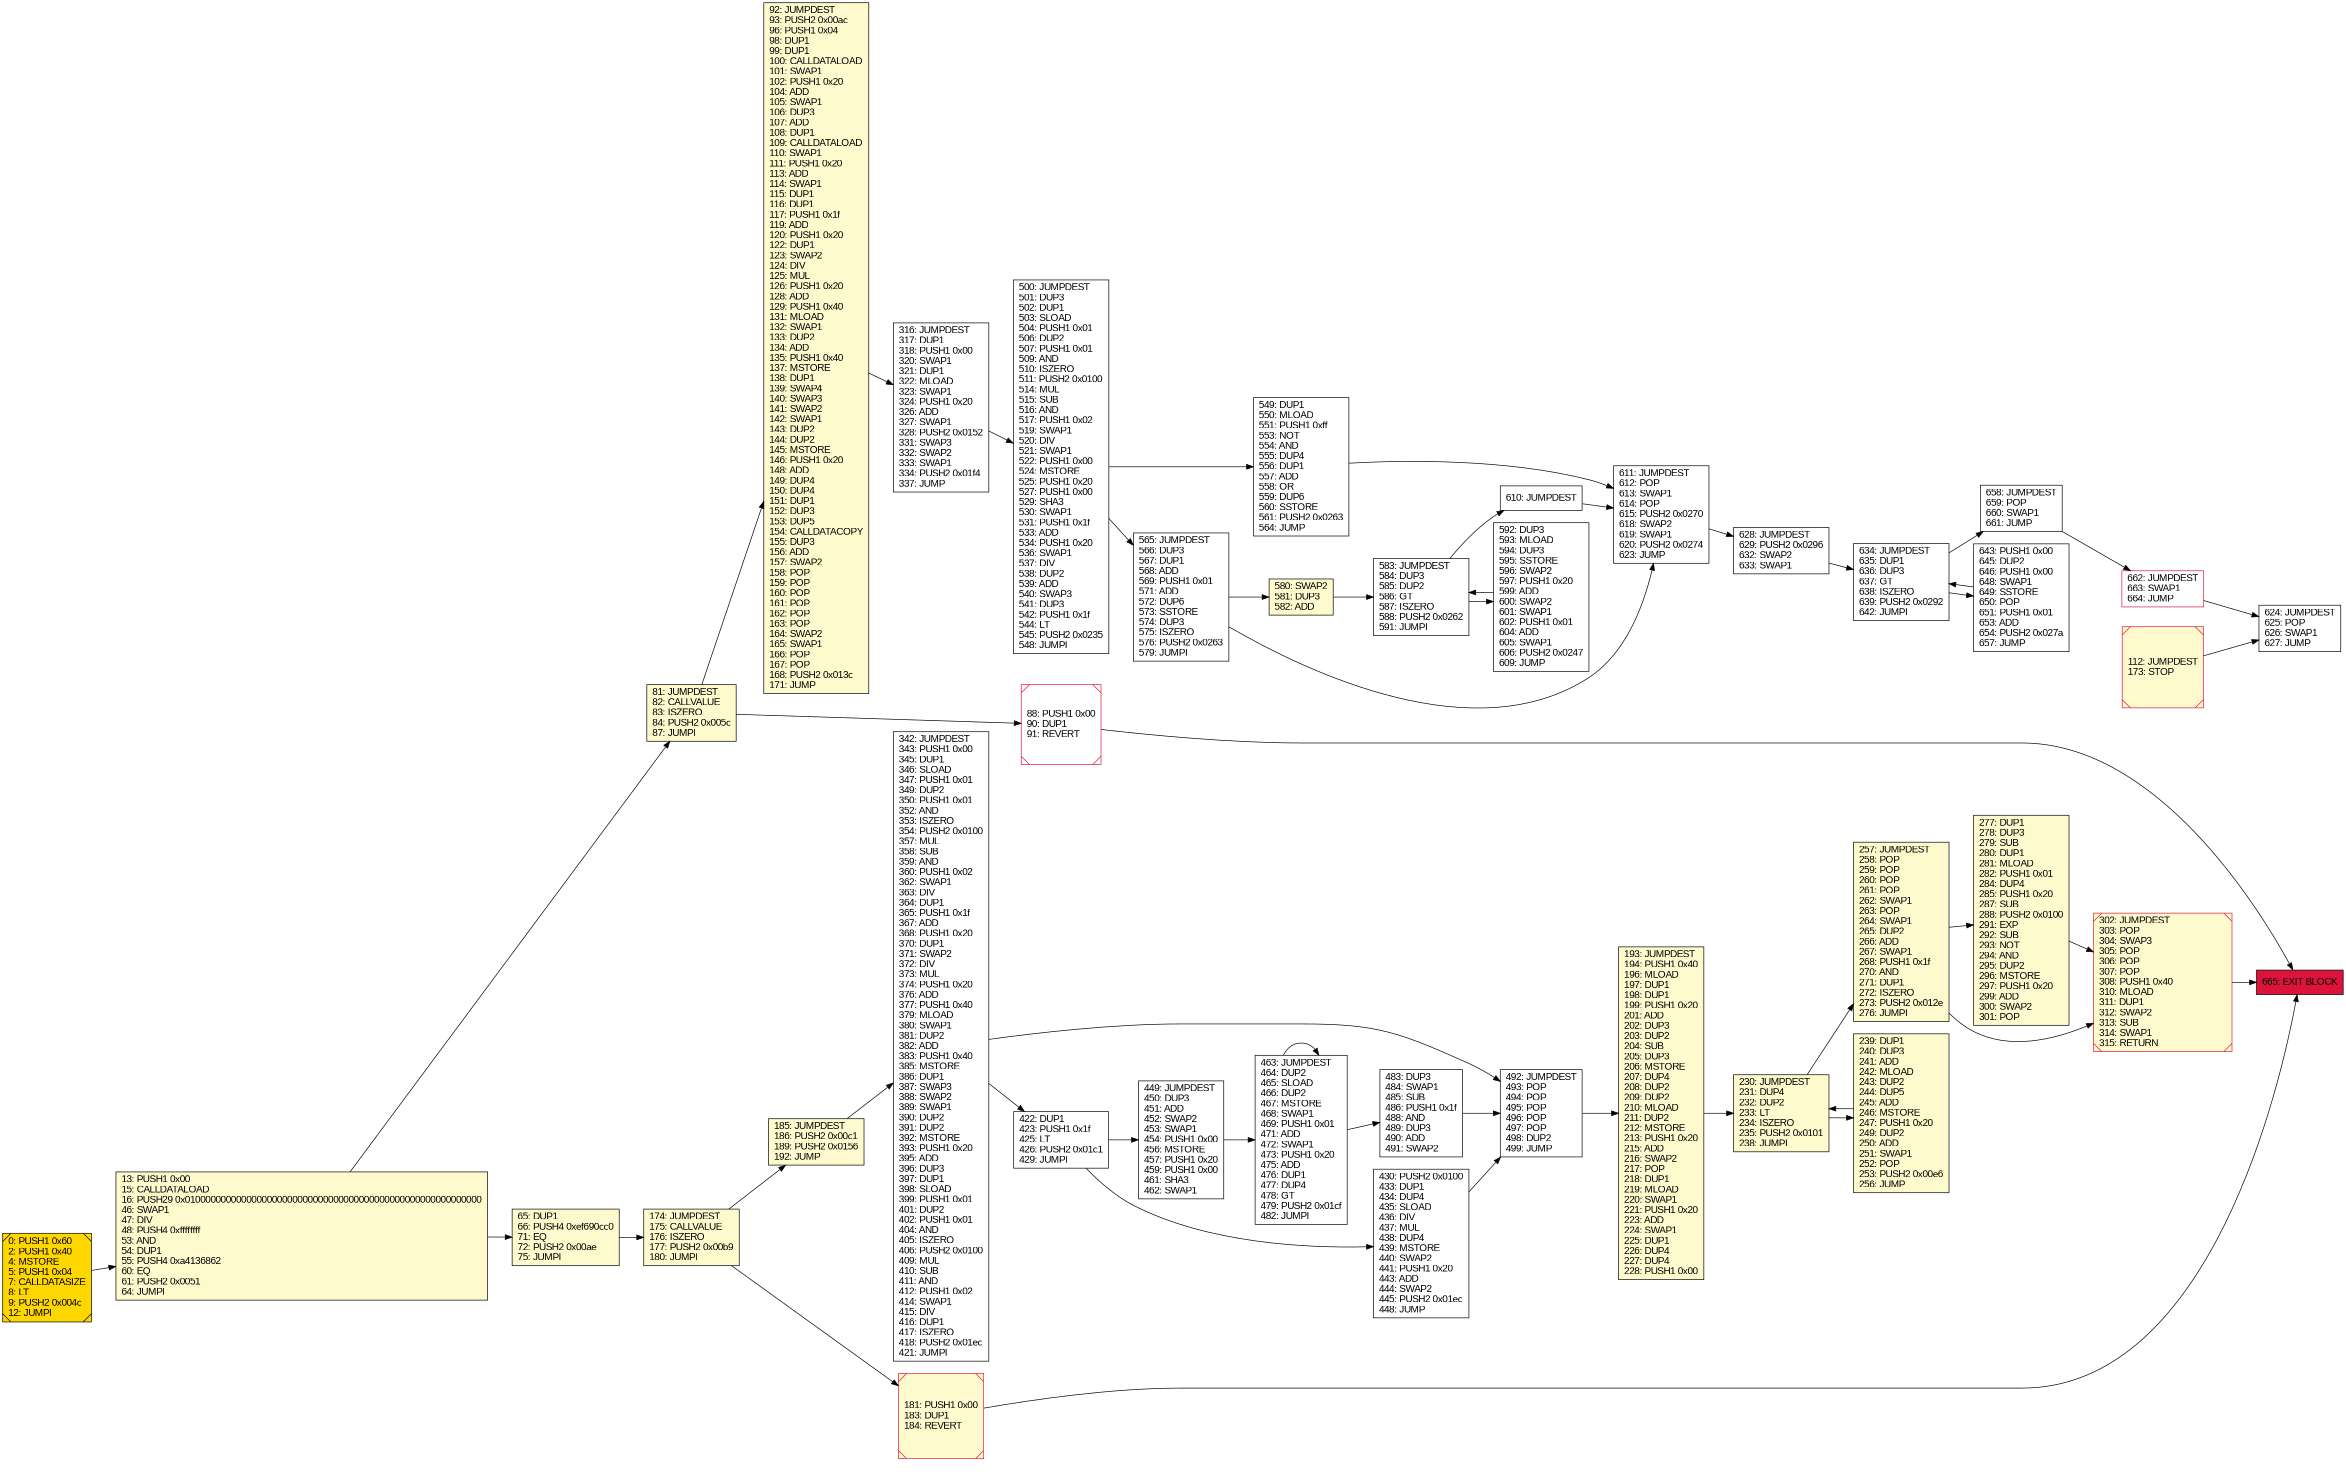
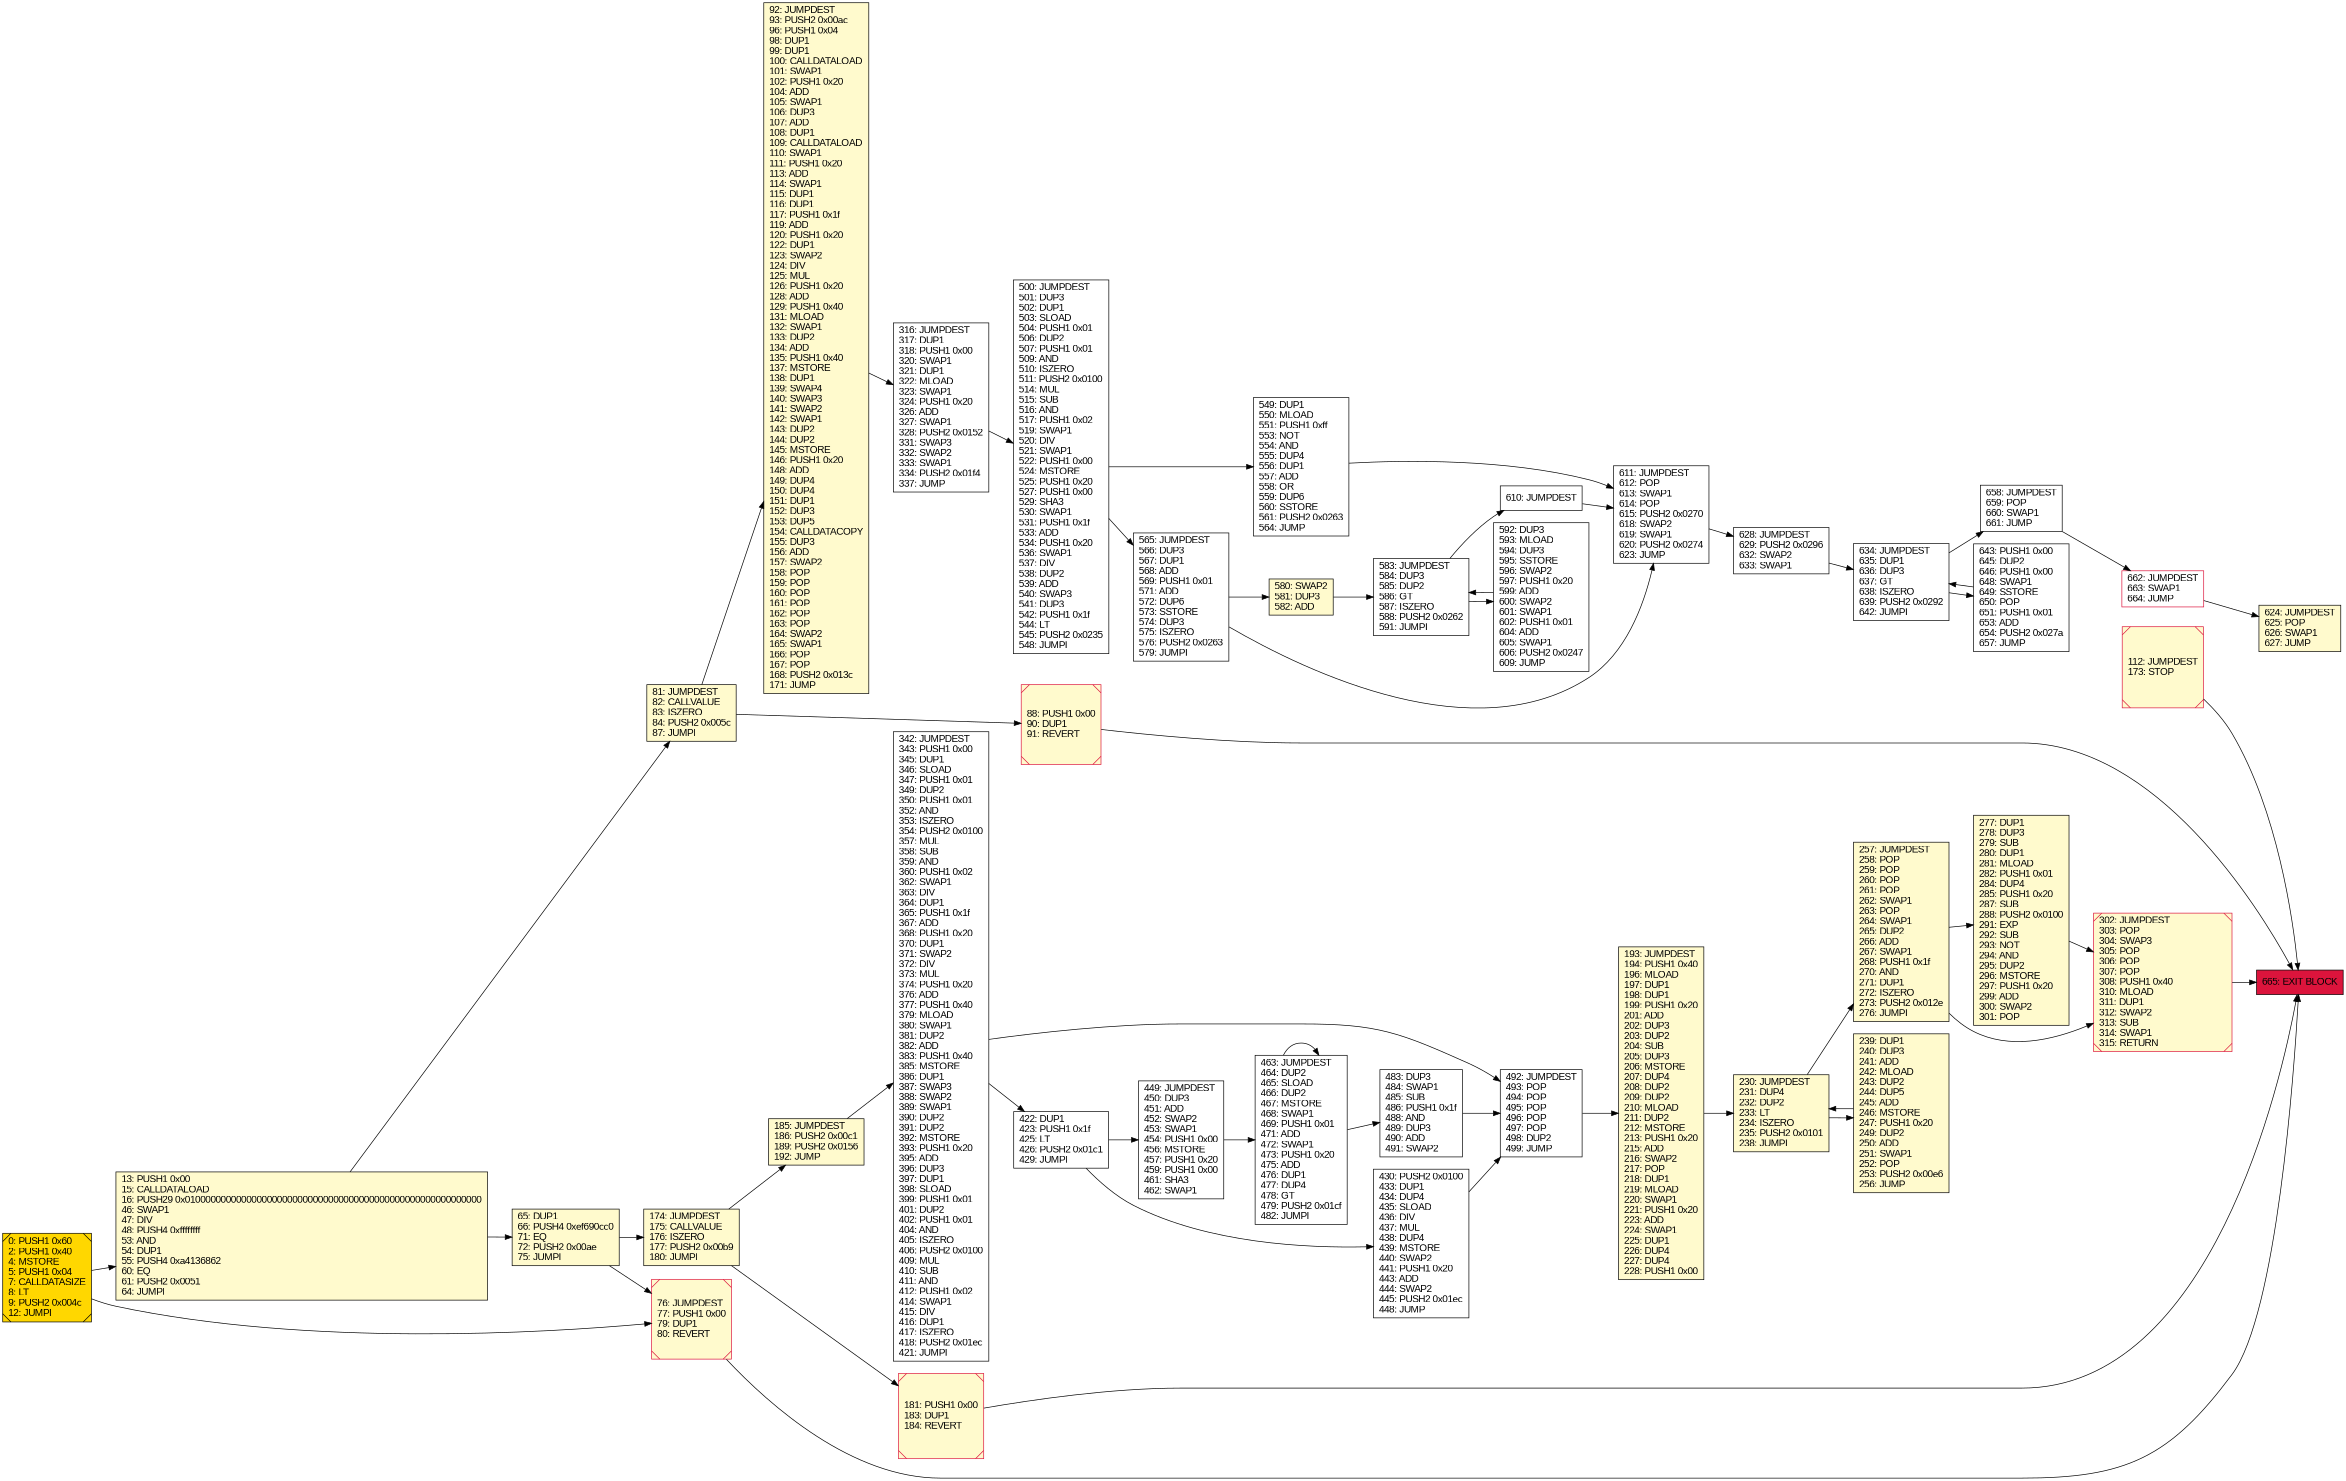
node "624: JUMPDEST 625: POP 626: SWAP1 627: JUMP": fillcolor white -> lemonchiffon
edge "112: JUMPDEST 173: STOP" -> "624: JUMPDEST 625: POP 626: SWAP1 627: JUMP": now "112: JUMPDEST 173: STOP" -> "665: EXIT BLOCK"
node "88: PUSH1 0x00 90: DUP1 91: REVERT": fillcolor white -> lemonchiffon
node "76: JUMPDEST 77: PUSH1 0x00 79: DUP1 80: REVERT": added
